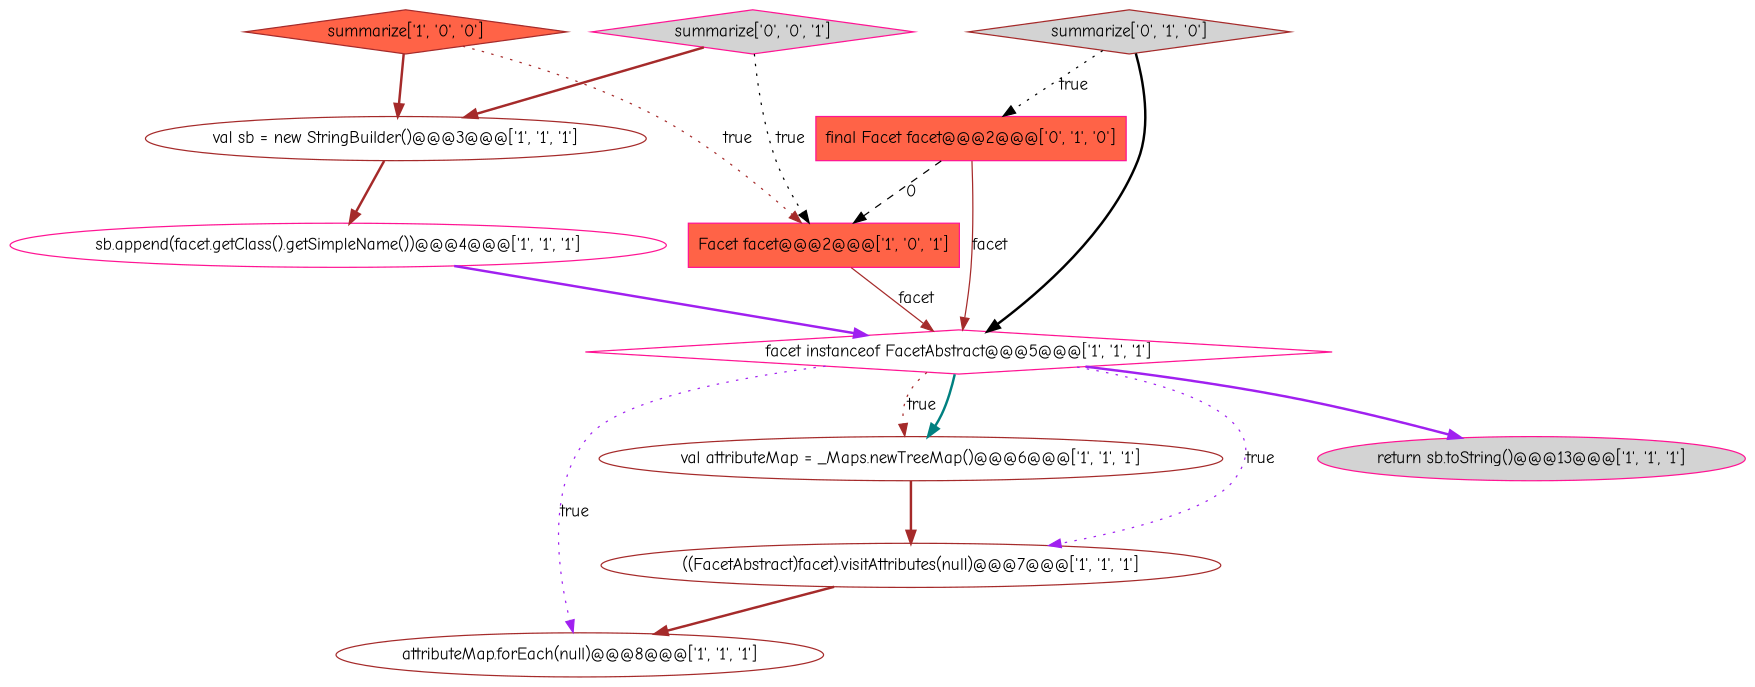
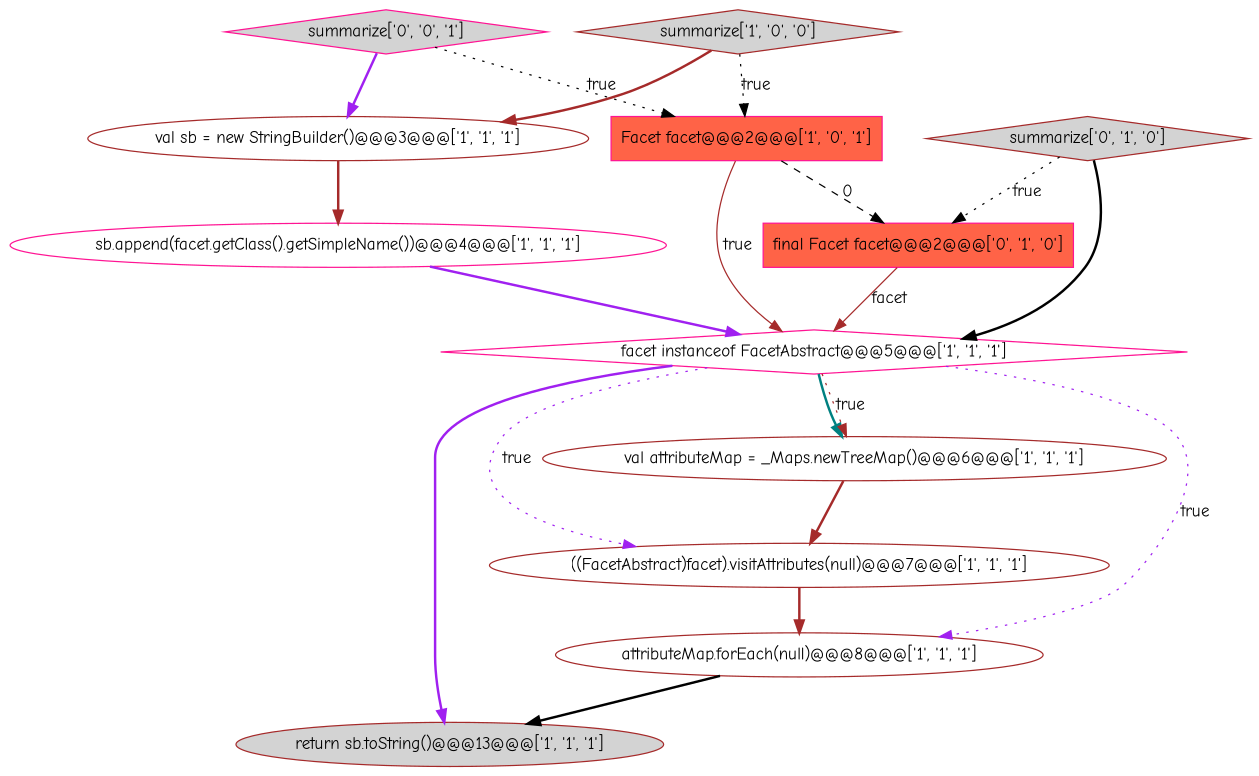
node "summarize['1', '0', '0']": fillcolor tomato -> lightgray
edge "summarize['0', '0', '1']" -> "val sb = new StringBuilder()@@@3@@@['1', '1', '1']": color brown -> purple
edge "summarize['1', '0', '0']" -> "Facet facet@@@2@@@['1', '0', '1']": color brown -> black
edge "final Facet facet@@@2@@@['0', '1', '0']" -> "Facet facet@@@2@@@['1', '0', '1']": reversed
edge "Facet facet@@@2@@@['1', '0', '1']" -> "facet instanceof FacetAbstract@@@5@@@['1', '1', '1']": label "facet" -> "true"
node "return sb.toString()@@@13@@@['1', '1', '1']": color deeppink -> brown
edge "attributeMap.forEach(null)@@@8@@@['1', '1', '1']" -> "return sb.toString()@@@13@@@['1', '1', '1']": added
